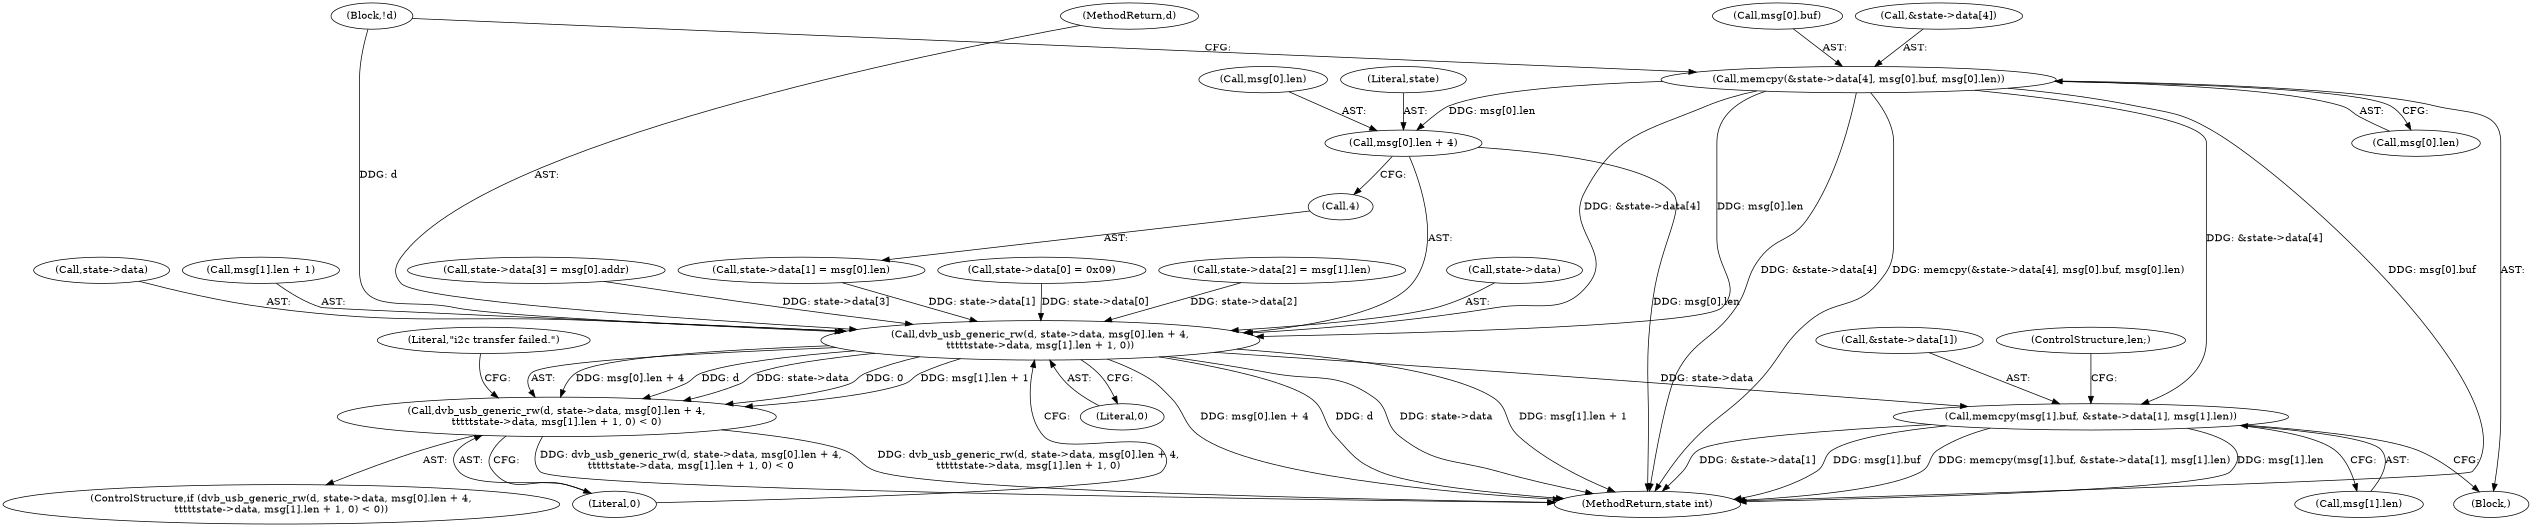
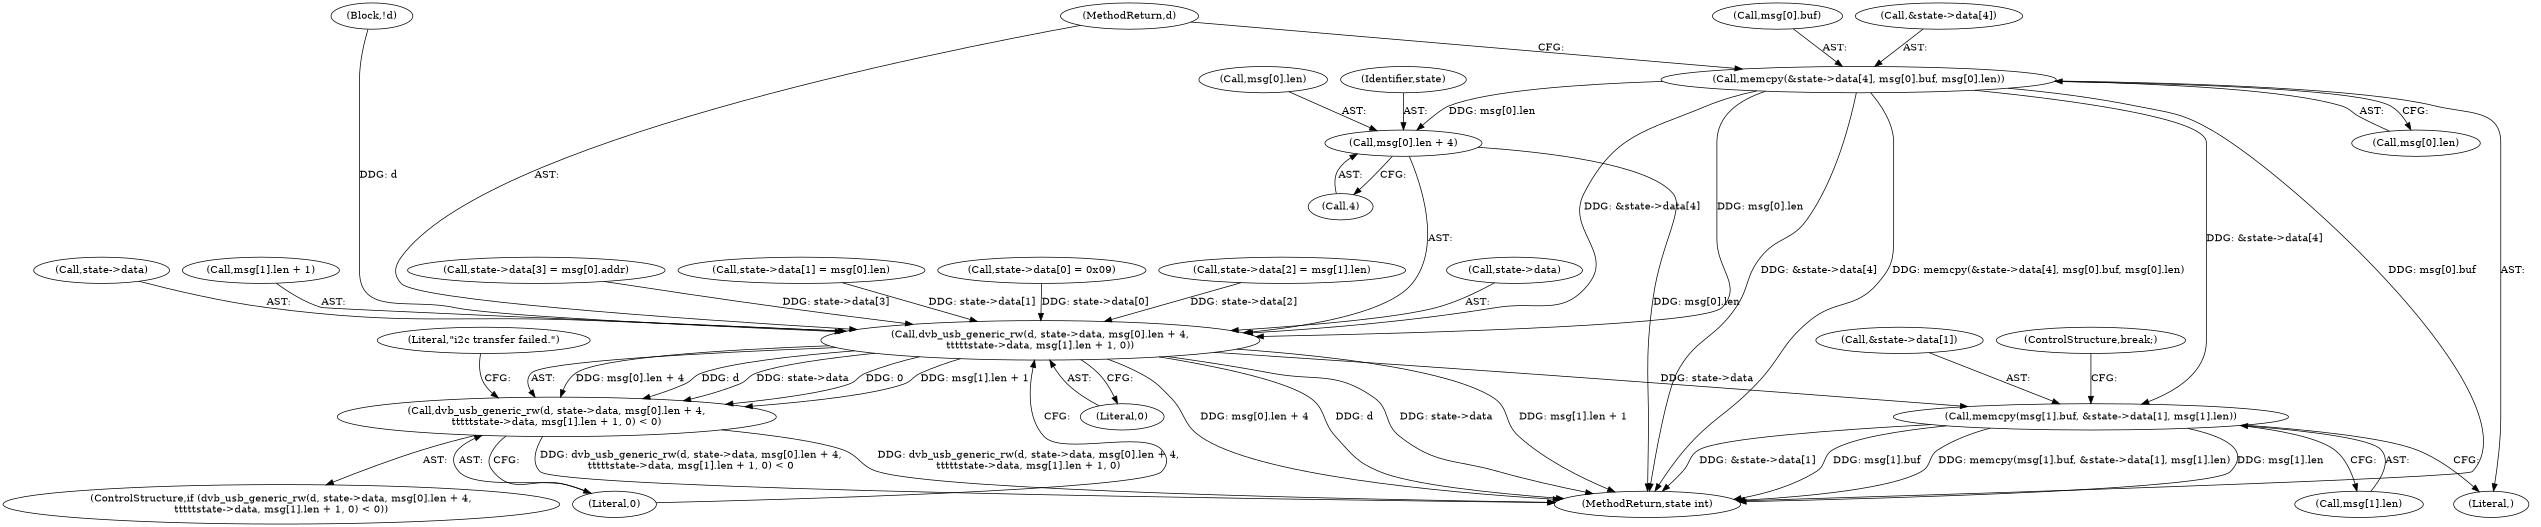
edge "(Block,!d)" -> "(Call,memcpy(&state->data[4], msg[0].buf, msg[0].len))": now "(MethodReturn,d)" -> "(Call,memcpy(&state->data[4], msg[0].buf, msg[0].len))"
node "(Literal,state)": label "(Literal,state)" -> "(Identifier,state)"
edge "(Call,4)" -> "(Call,state->data[1] = msg[0].len)": now "(Call,4)" -> "(Call,msg[0].len + 4)"
node "(ControlStructure,len;)": label "(ControlStructure,len;)" -> "(ControlStructure,break;)"
node "(Block,)": label "(Block,)" -> "(Literal,)"
